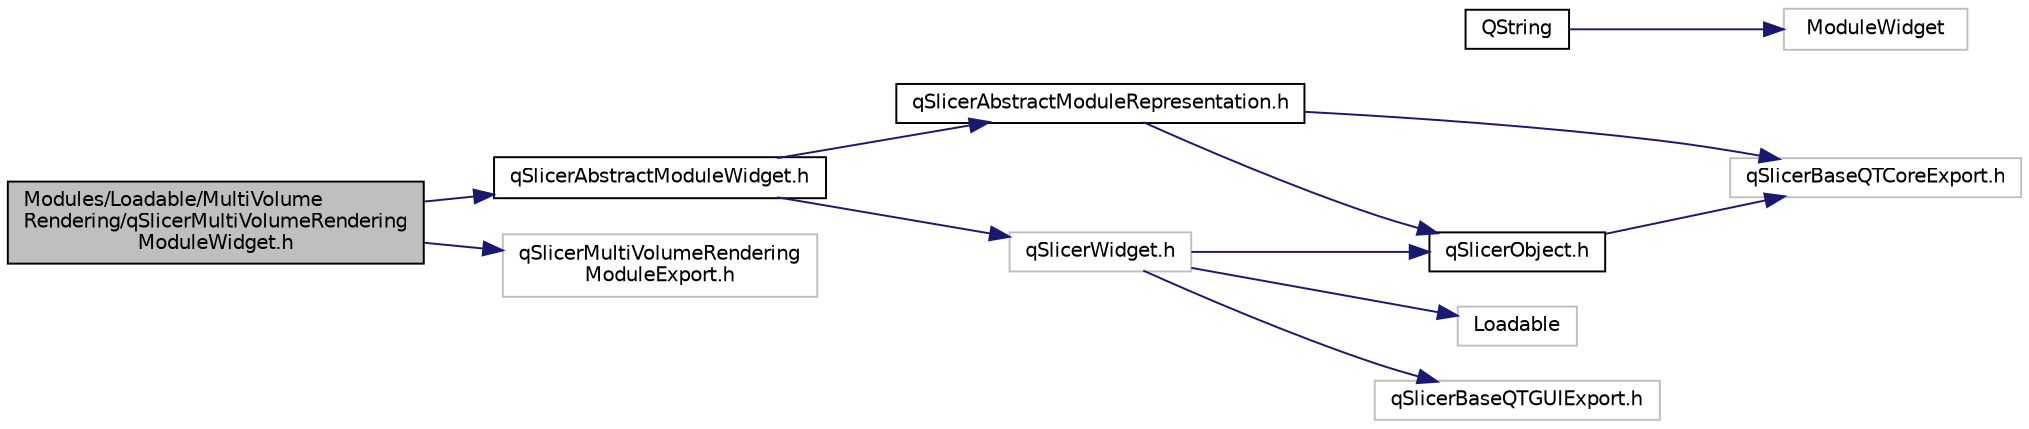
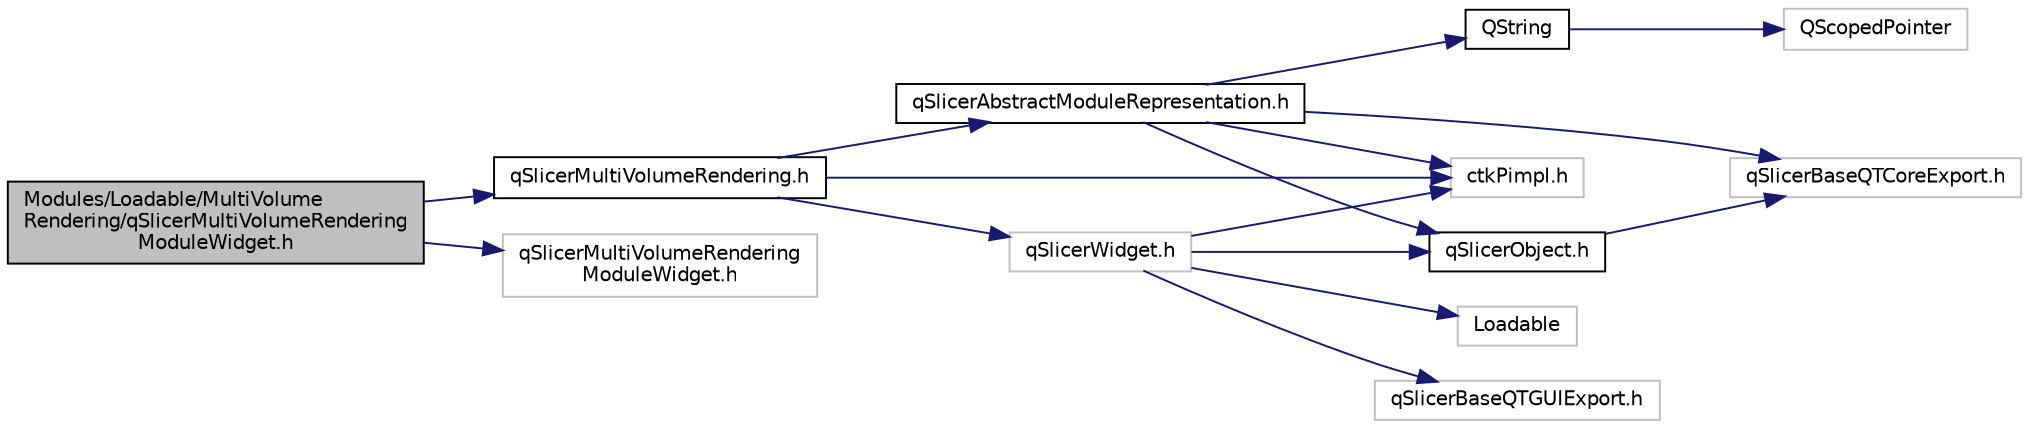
node "ModuleWidget": label "ModuleWidget" -> "QScopedPointer"
edge "qSlicerAbstractModuleRepresentation.h" -> "QString": added
node "qSlicerAbstractModuleWidget.h": label "qSlicerAbstractModuleWidget.h" -> "qSlicerMultiVolumeRendering.h"
node "ctkPimpl.h": added
node "qSlicerMultiVolumeRendering ModuleExport.h": label "qSlicerMultiVolumeRendering ModuleExport.h" -> "qSlicerMultiVolumeRendering ModuleWidget.h"
